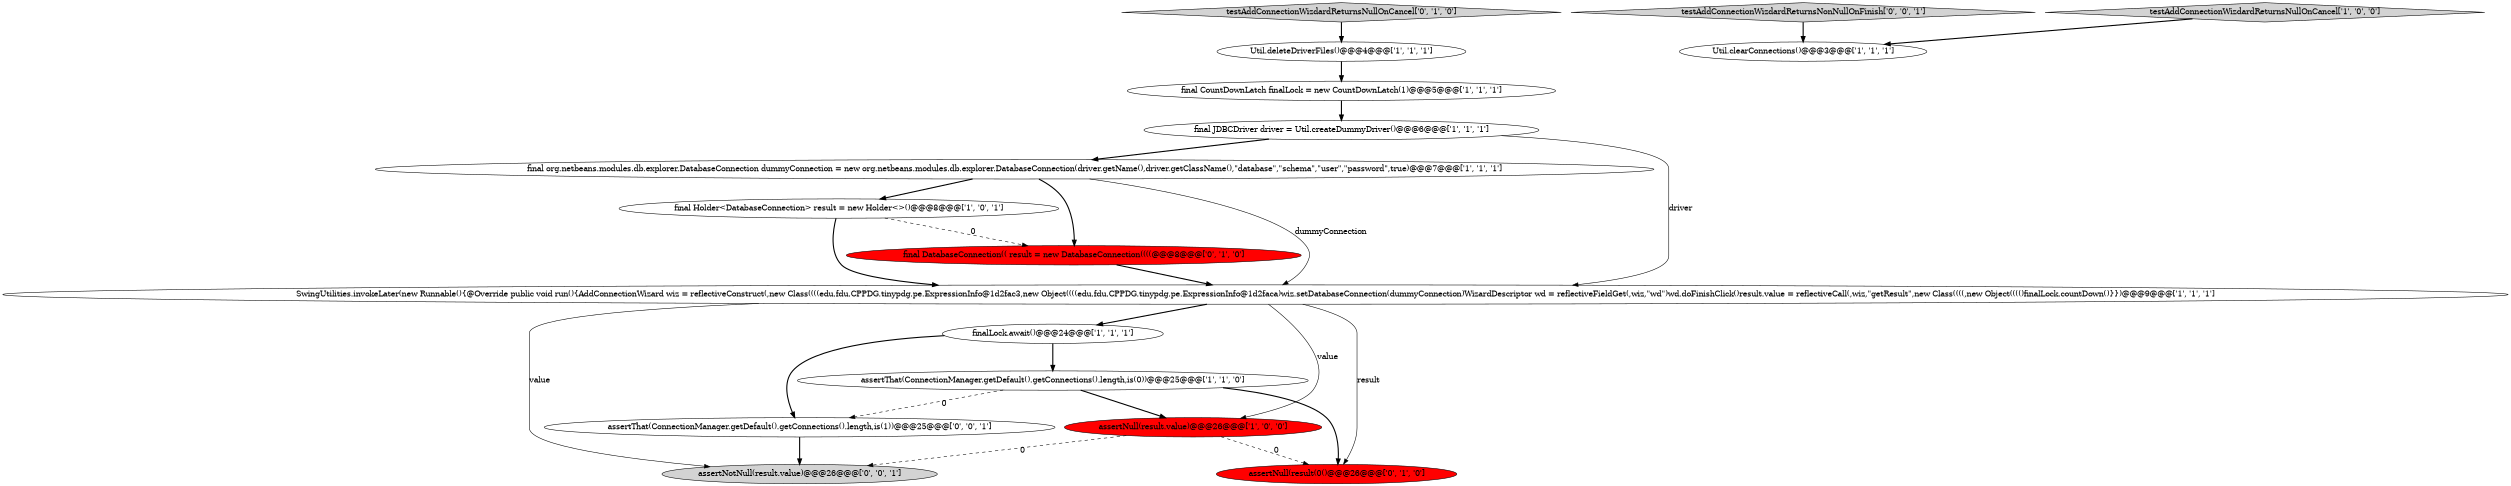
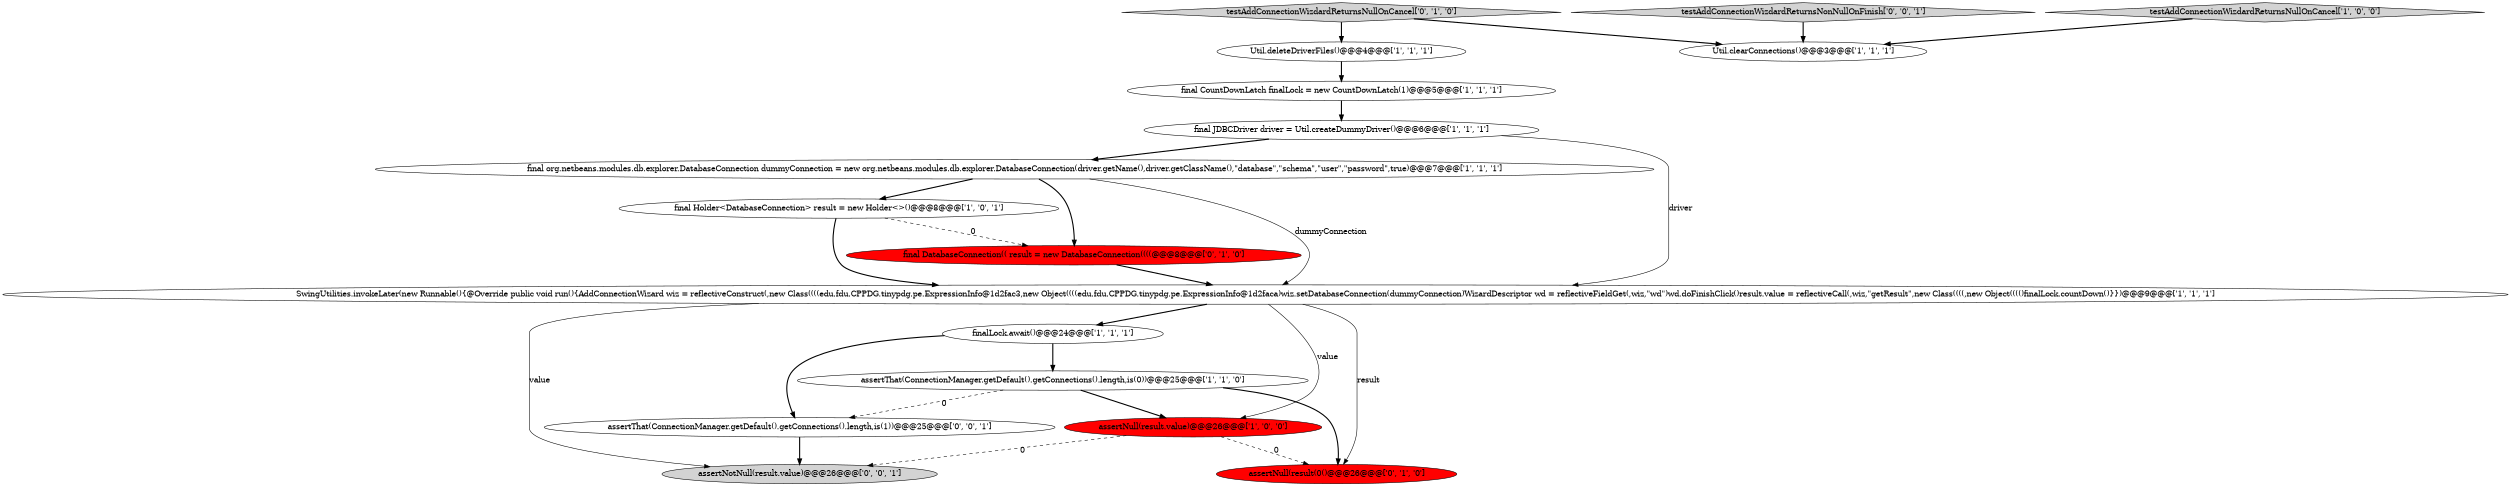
edge "testAddConnectionWizdardReturnsNullOnCancel['0', '1', '0']" -> "Util.clearConnections()@@@3@@@['1', '1', '1']": added
